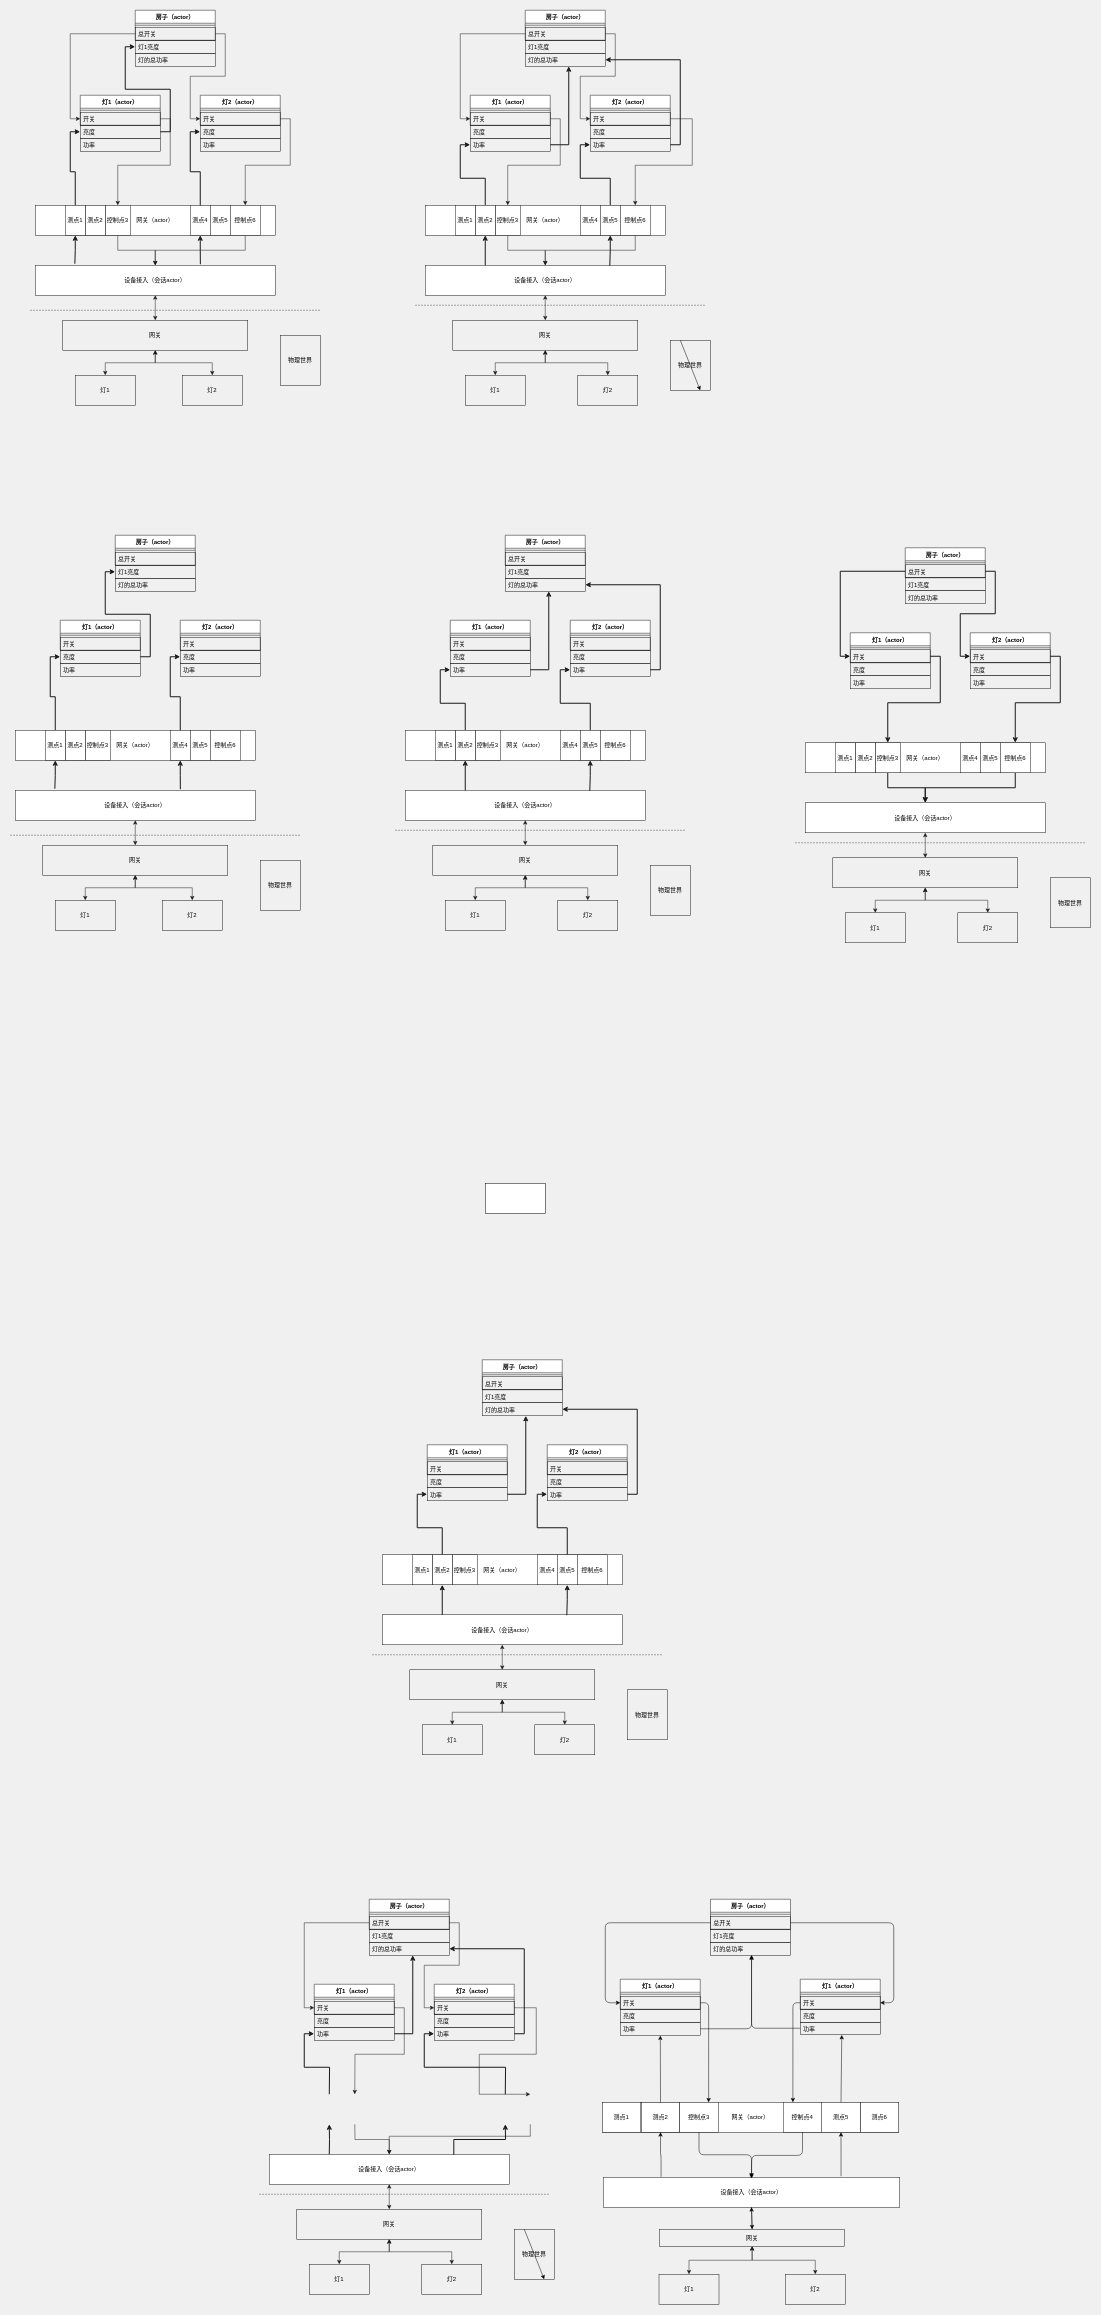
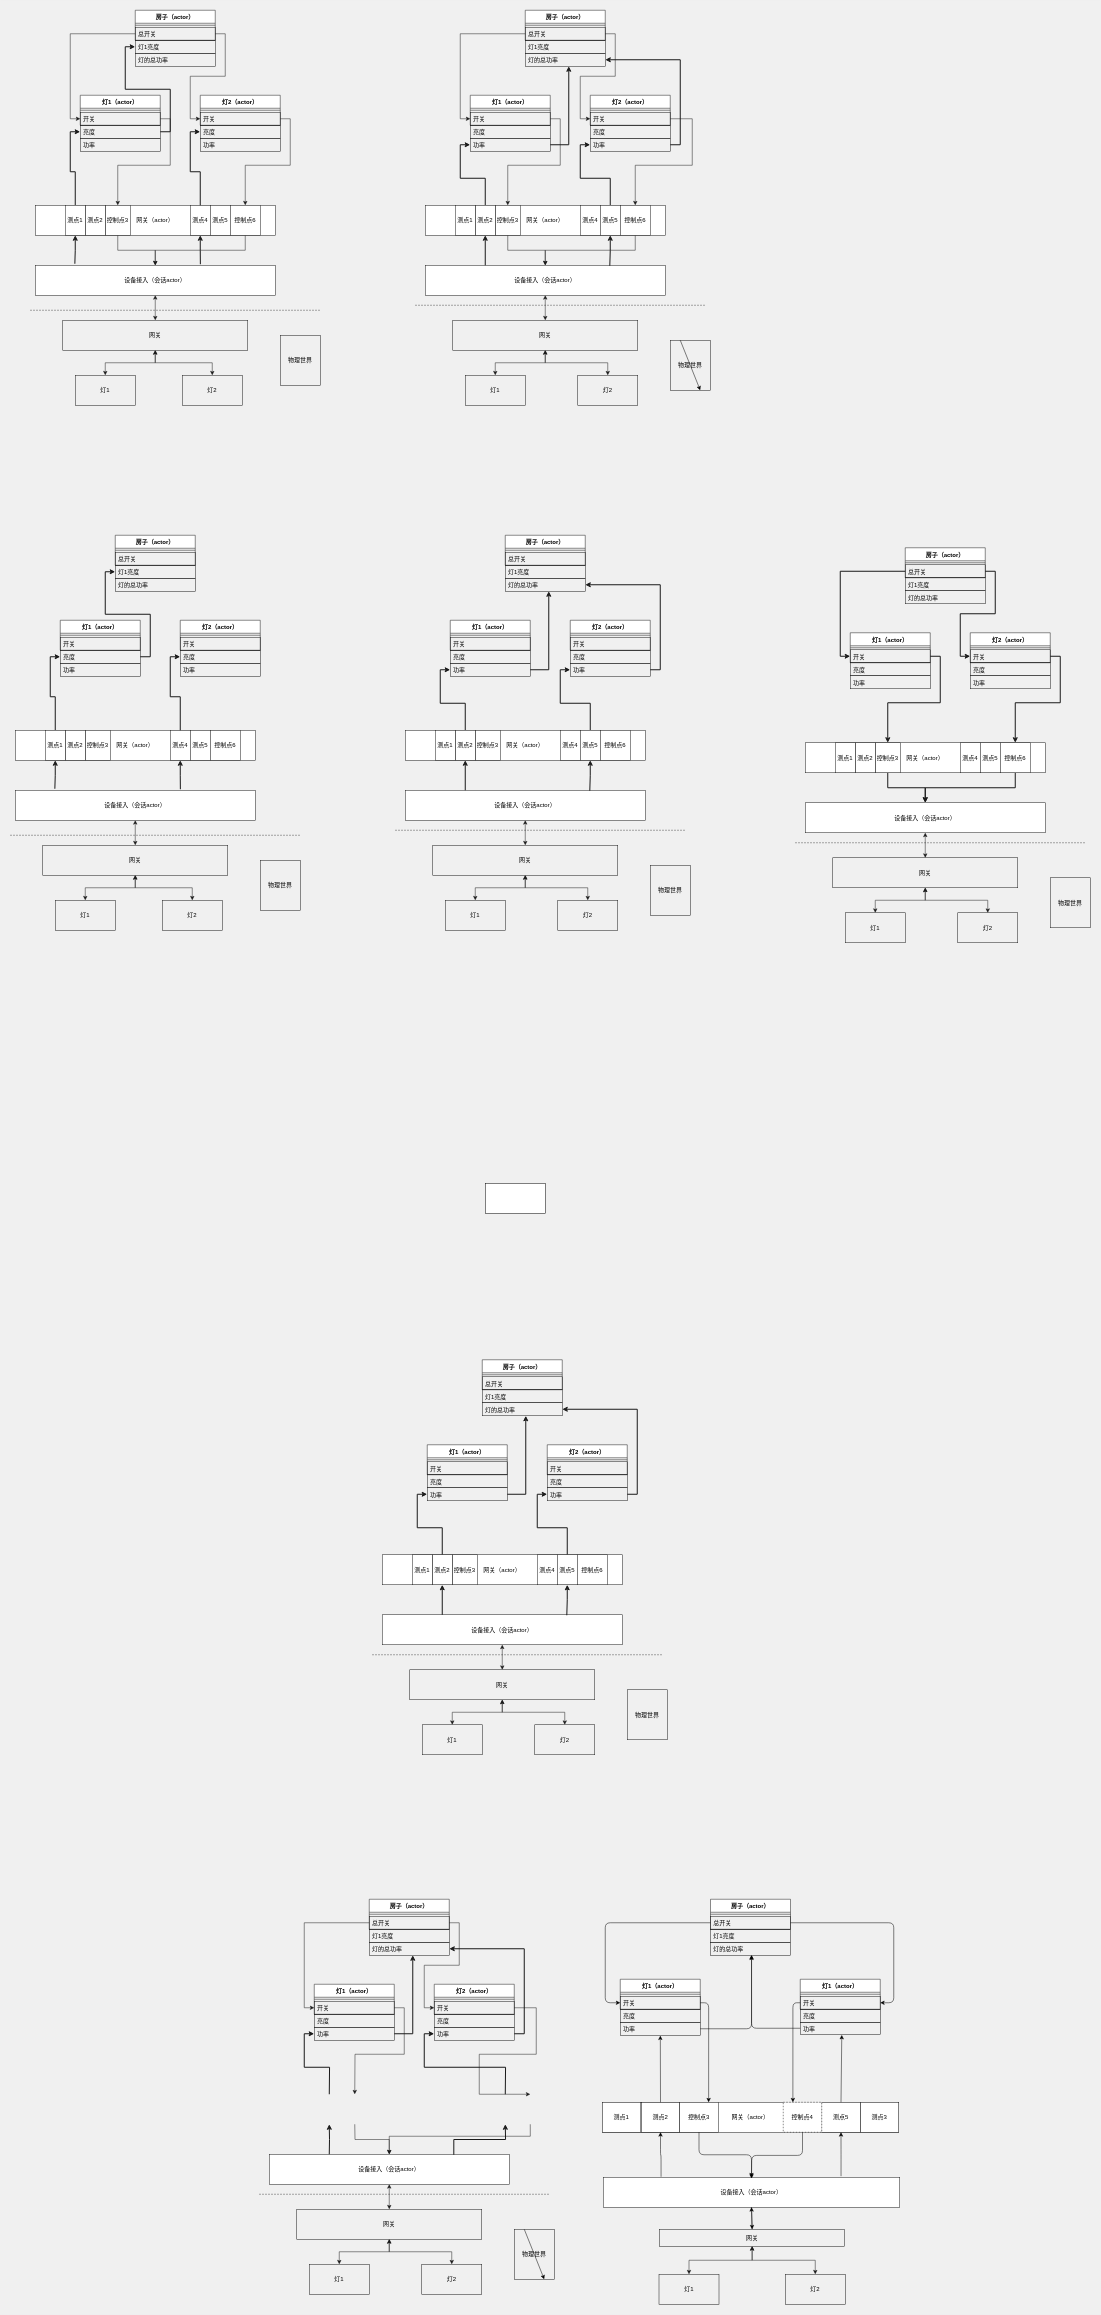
node "控制点4": style solid -> dashed
node "测点6": label "测点6" -> "测点3"
